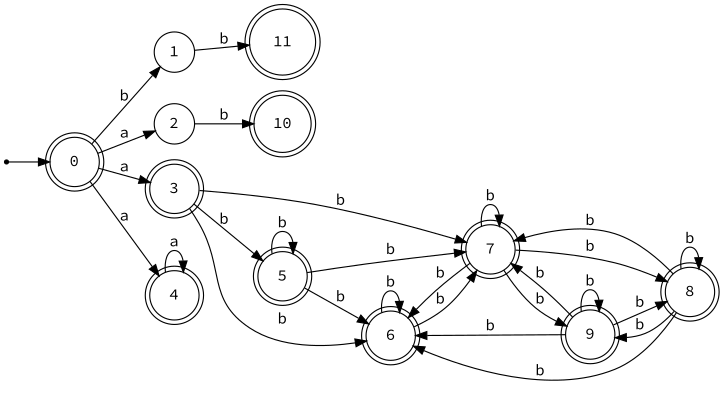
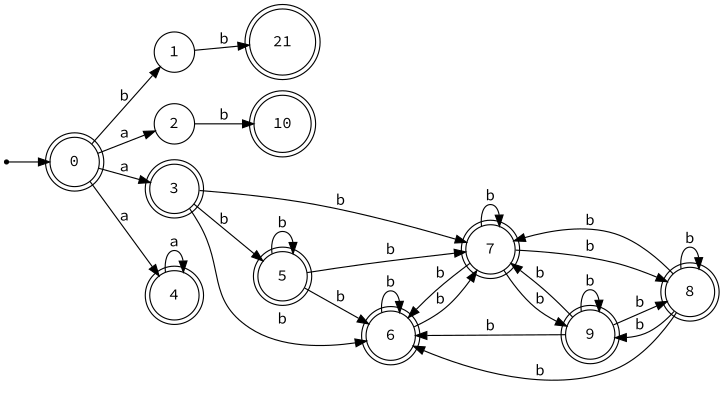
node "11": label "11" -> "21"
